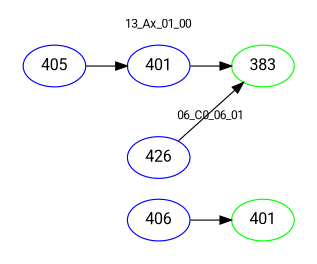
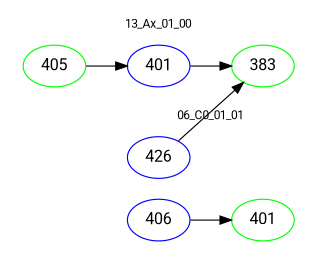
node "405": color blue -> green
cluster "06_C0_06_01": label "06_C0_06_01" -> "06_C0_01_01"
